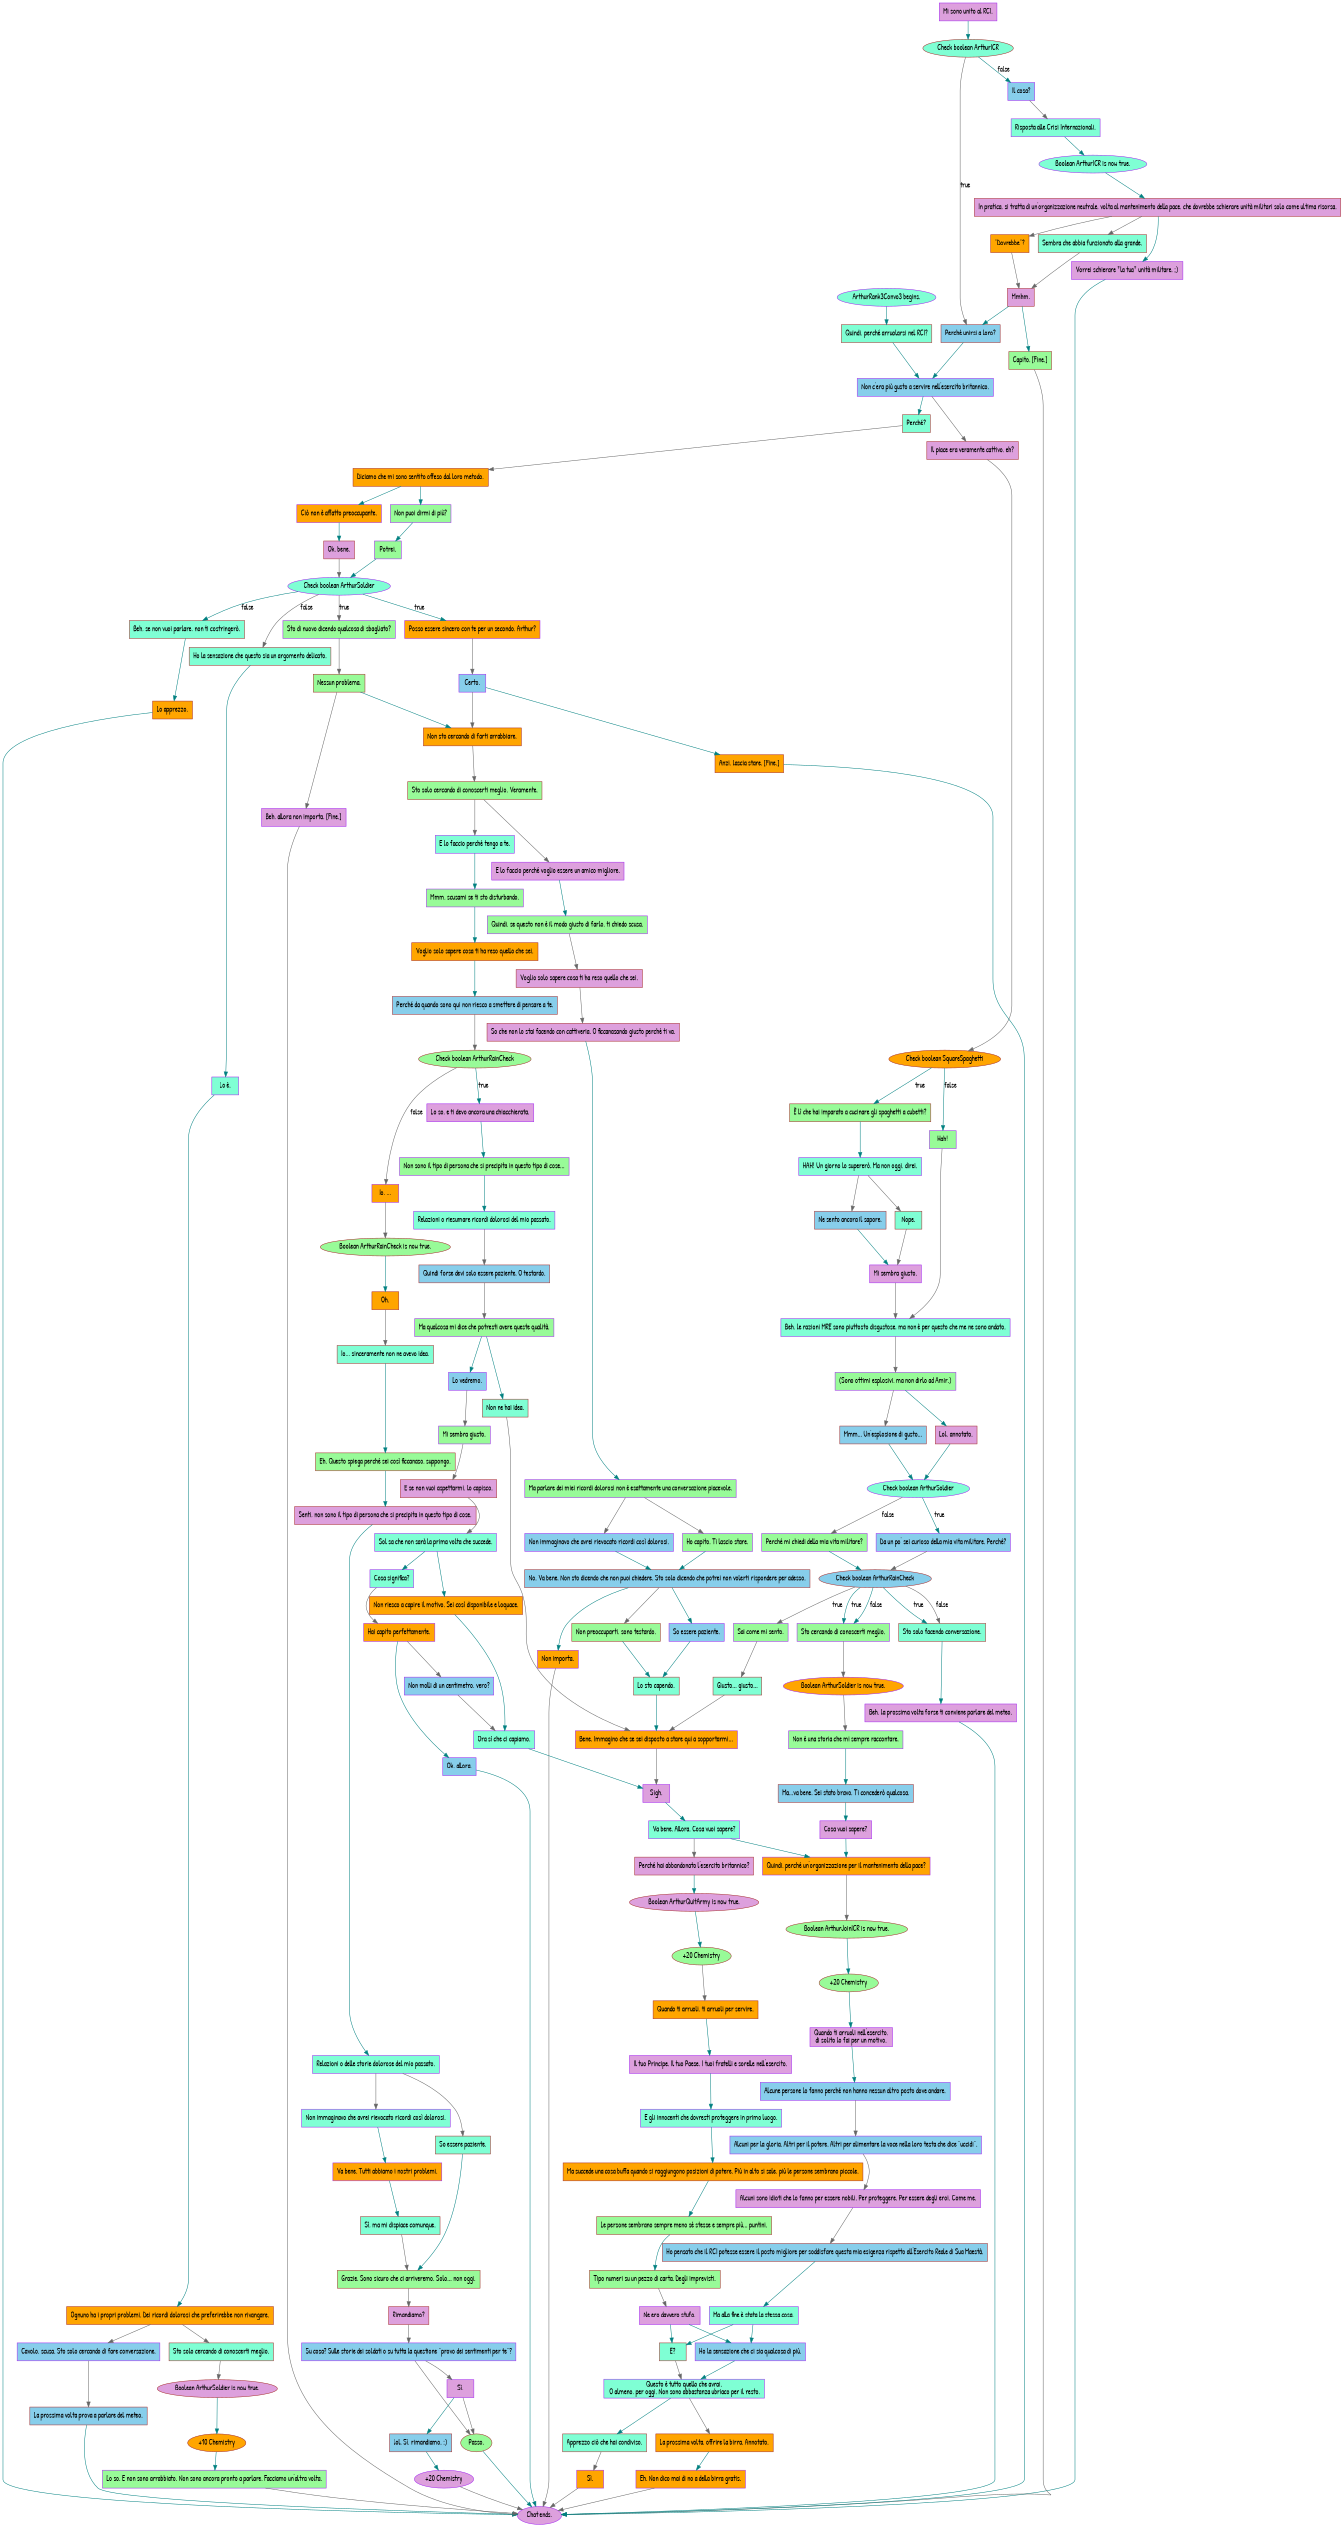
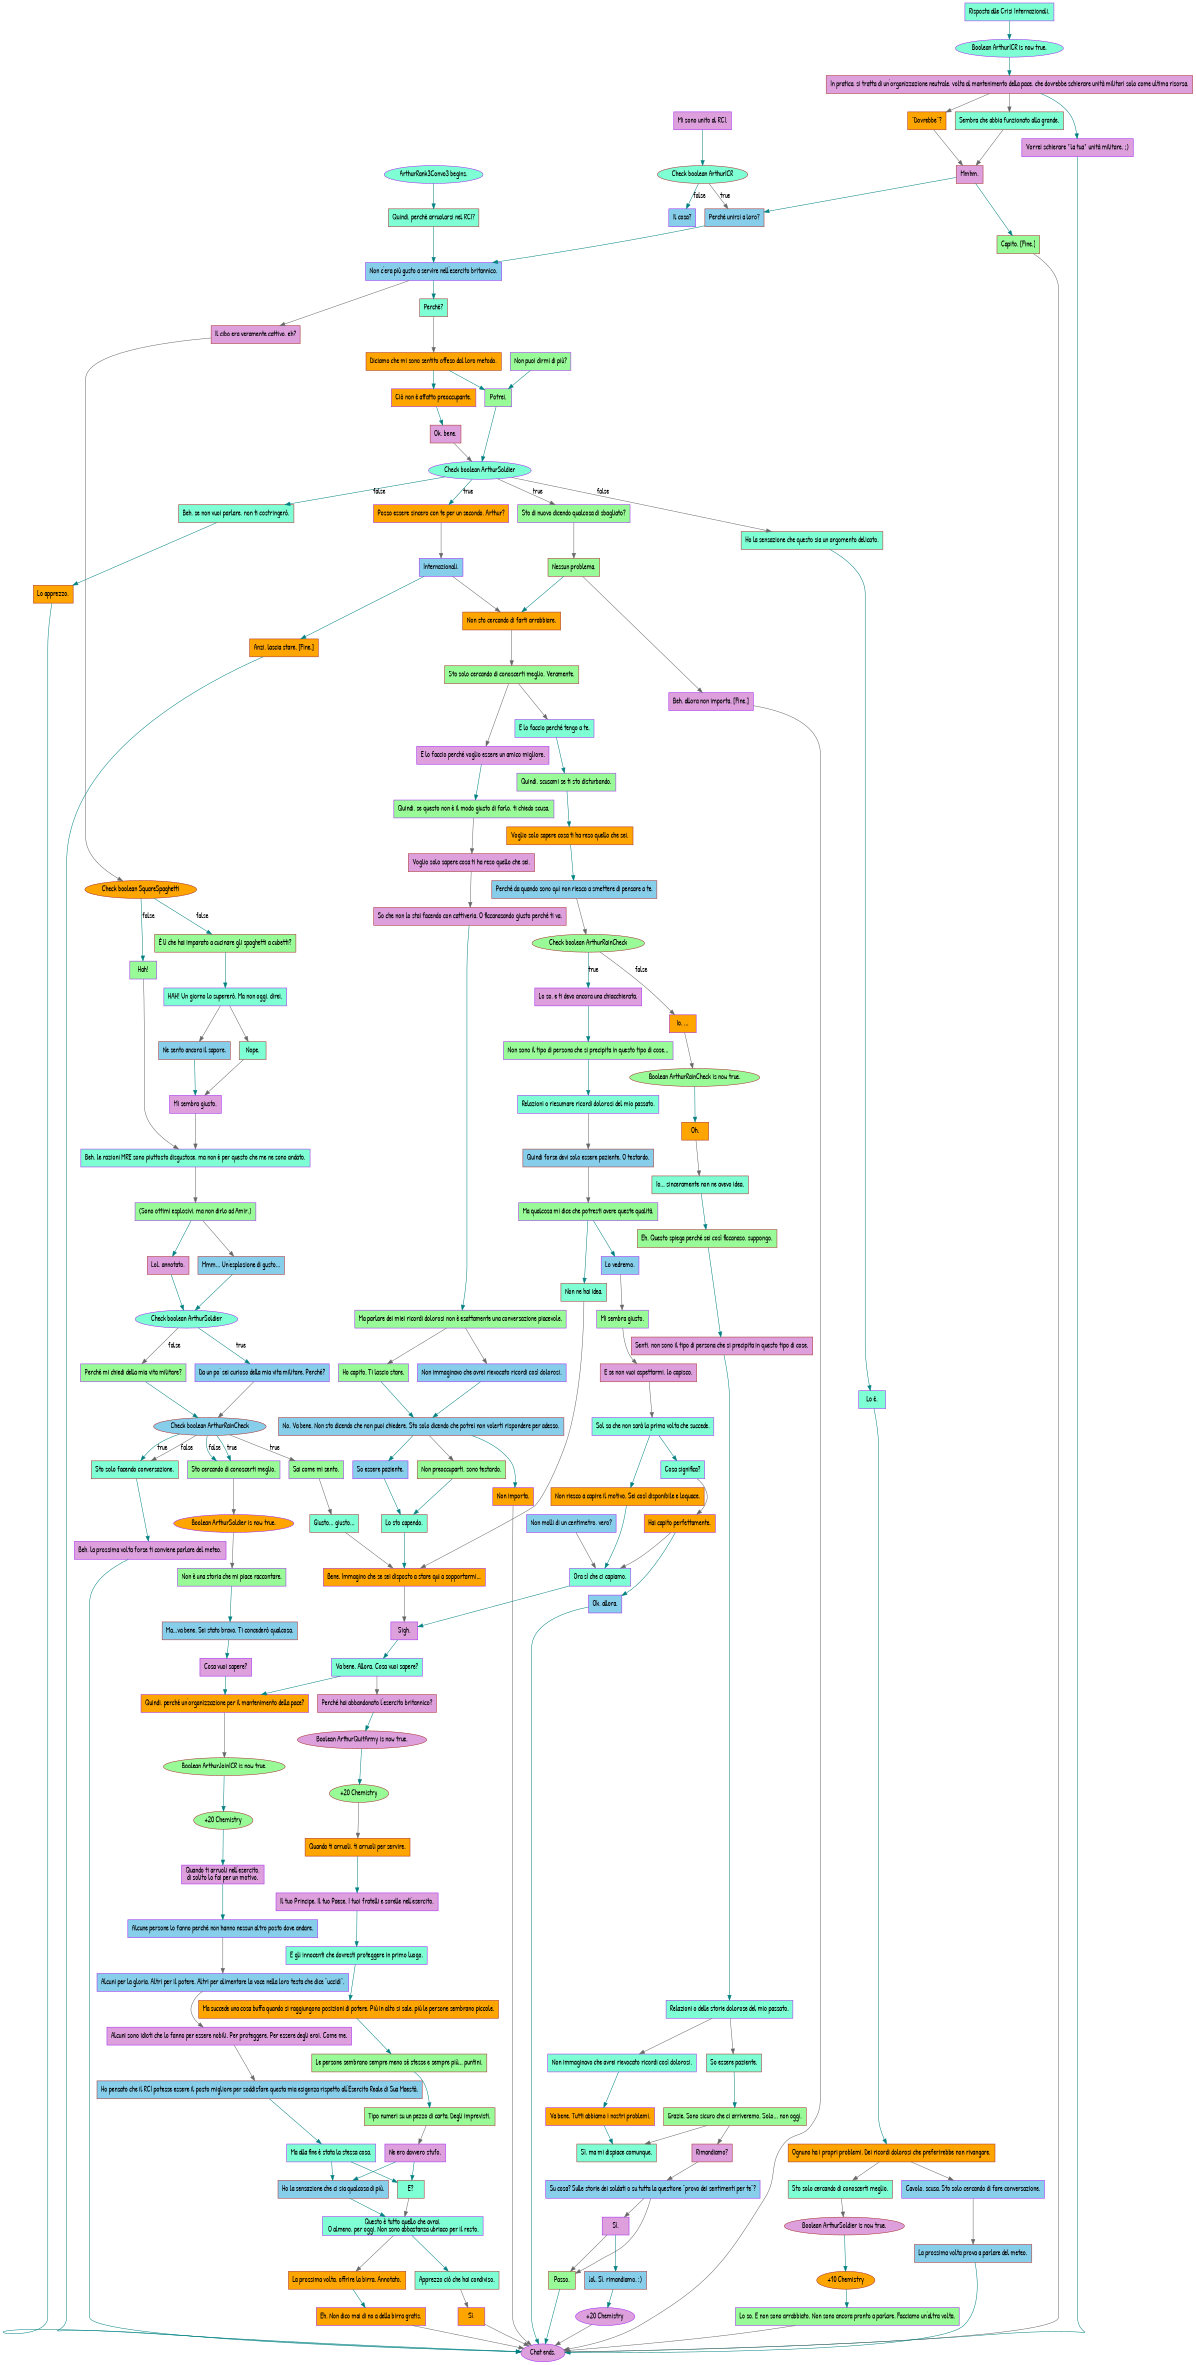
edge "Il cosa?" -> "Risposta alle Crisi Internazionali.": removed
node "Il piace era veramente cattivo, eh?": label "Il piace era veramente cattivo, eh?" -> "Il cibo era veramente cattivo, eh?"
edge "Diciamo che mi sono sentito offeso dal loro metodo." -> "Non puoi dirmi di più?": now "Diciamo che mi sono sentito offeso dal loro metodo." -> "Potrei."
node "Certo.": label "Certo." -> "Internazionali."
node "Mmm, scusami se ti sto disturbando.": label "Mmm, scusami se ti sto disturbando." -> "Quindi, scusami se ti sto disturbando."
edge "Check boolean SquareSpaghetti" -> "È lì che hai imparato a cucinare gli spaghetti a cubetti?": label "true" -> "false"
edge "Hai capito perfettamente." -> "Non molli di un centimetro, vero?": now "Hai capito perfettamente." -> "Ora sì che ci capiamo."
node "Non è una storia che mi sempre raccontare.": label "Non è una storia che mi sempre raccontare." -> "Non è una storia che mi piace raccontare."
edge "Sì, ma mi dispiace comunque." -> "Grazie. Sono sicuro che ci arriveremo. Solo... non oggi.": reversed
node "Ho la sensazione che ci sia qualcosa di più.": color purple -> brown
node "Passo.": shape ellipse -> box
